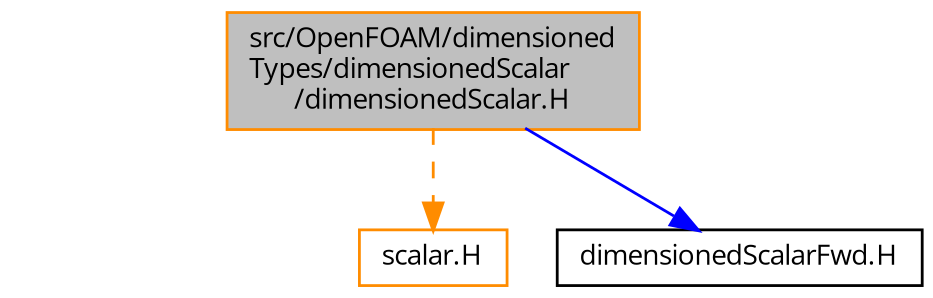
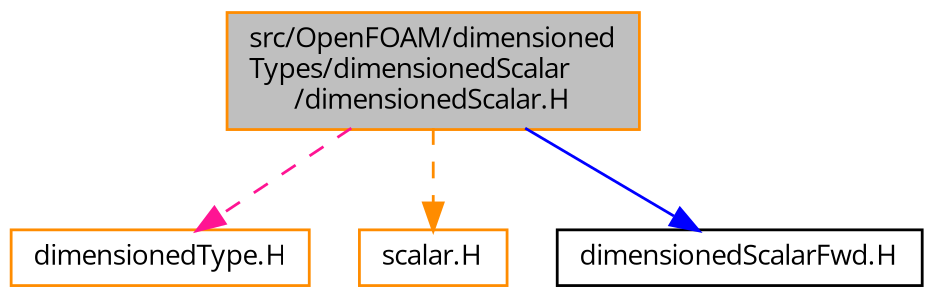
node "dimensionedType.H": added
